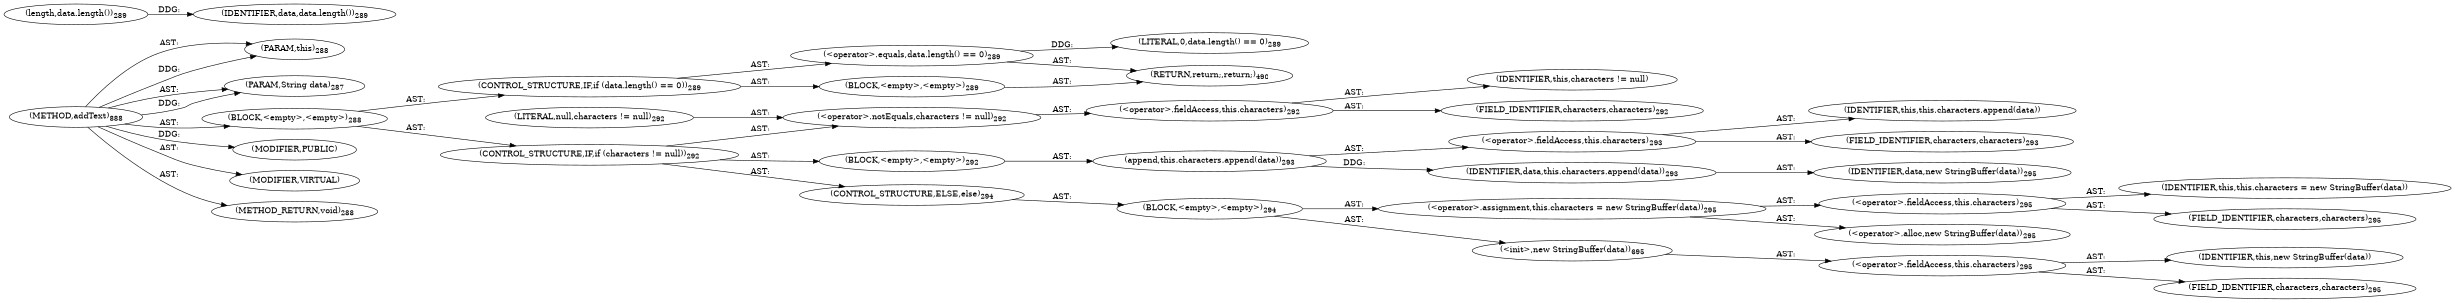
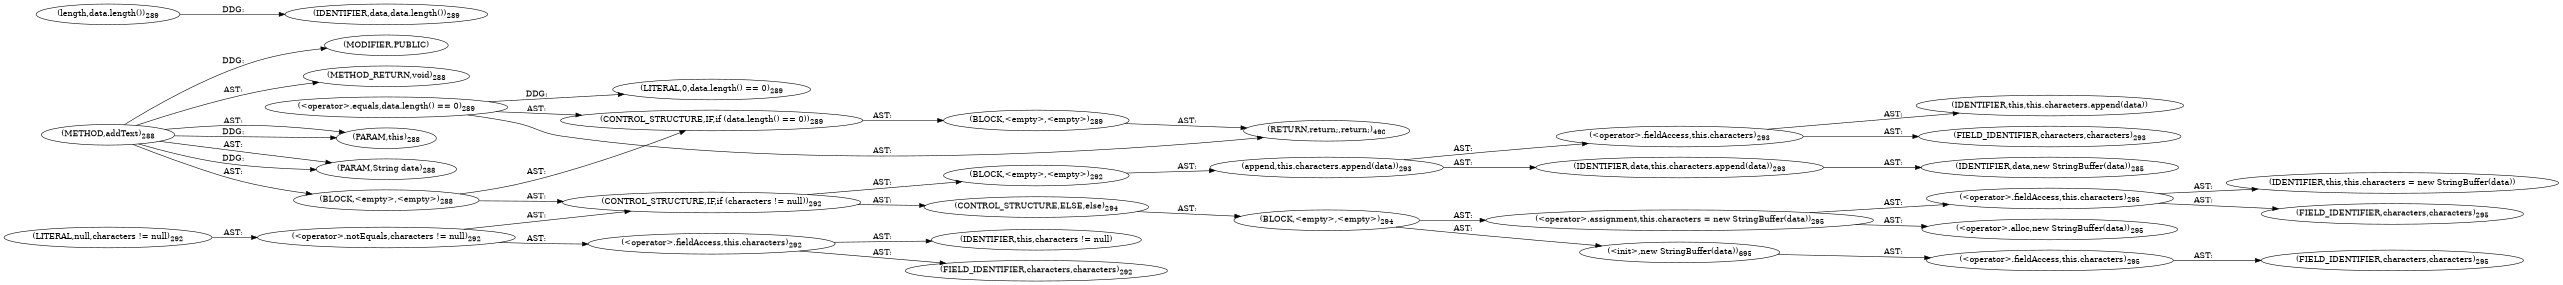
edge "(CONTROL_STRUCTURE,IF,if (data.length() == 0))" -> "(<operator>.equals,data.length() == 0)": reversed
node "(PARAM,String data)": text "287" -> "288"
node "(METHOD,addText)": text "888" -> "288"
edge "(CONTROL_STRUCTURE,IF,if (characters != null))" -> "(<operator>.notEquals,characters != null)": reversed
edge "(append,this.characters.append(data))" -> "(IDENTIFIER,data,this.characters.append(data))": label "DDG: " -> "AST: "
node "(IDENTIFIER,data,new StringBuffer(data))": text "295" -> "285"
node "(MODIFIER,VIRTUAL)": removed
node "(IDENTIFIER,this,new StringBuffer(data))": removed
